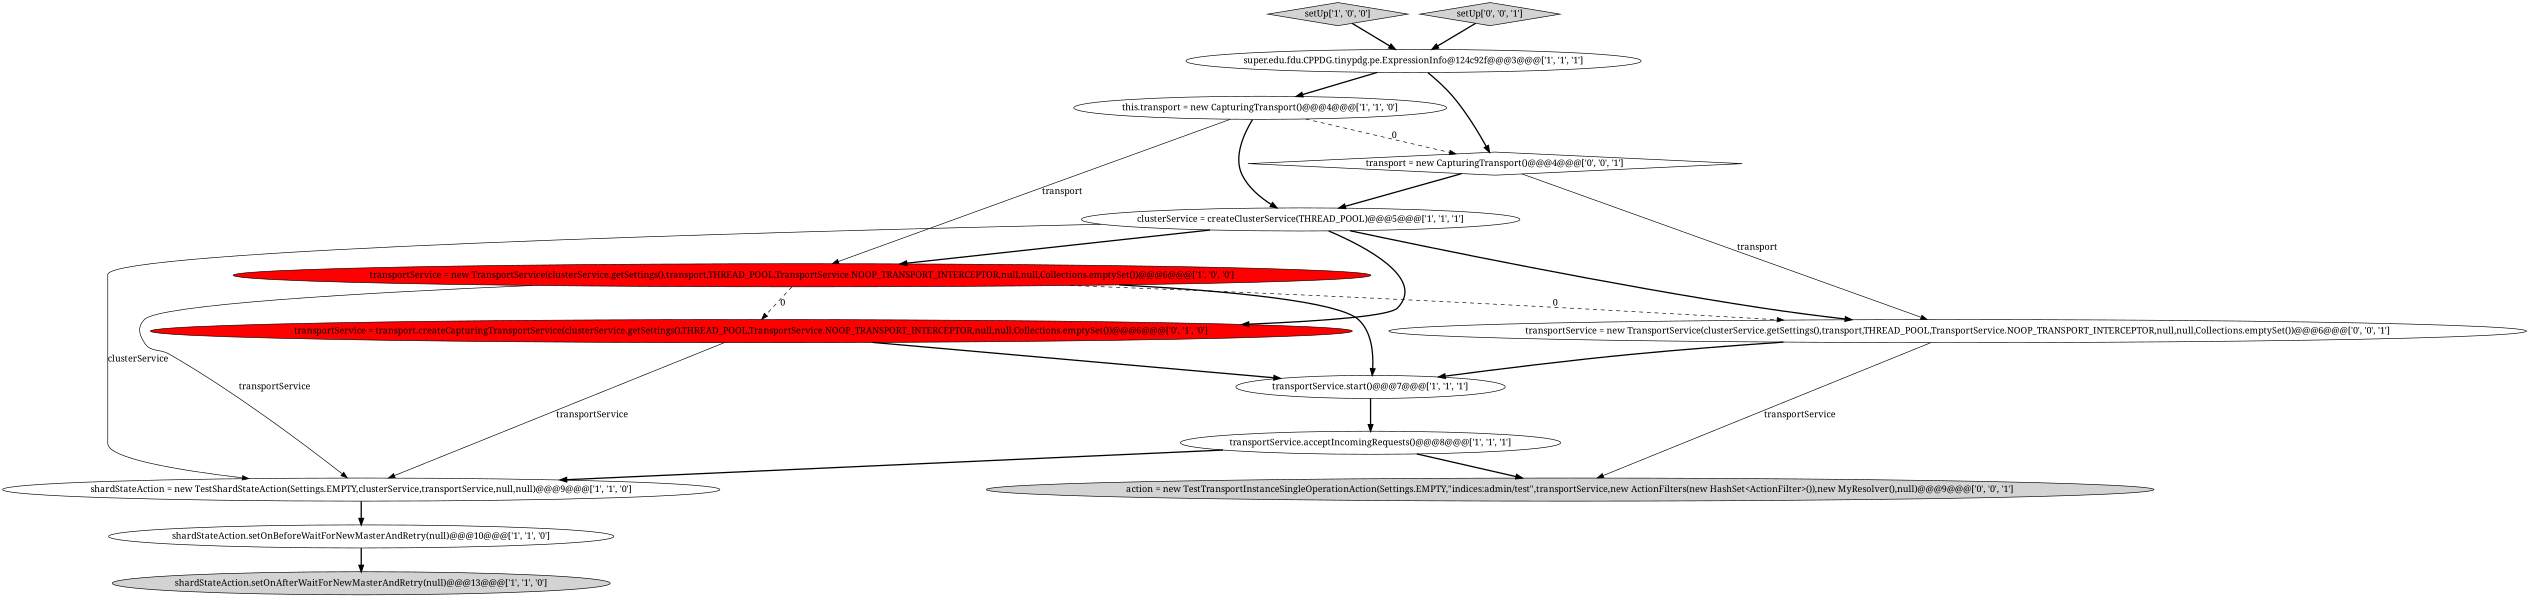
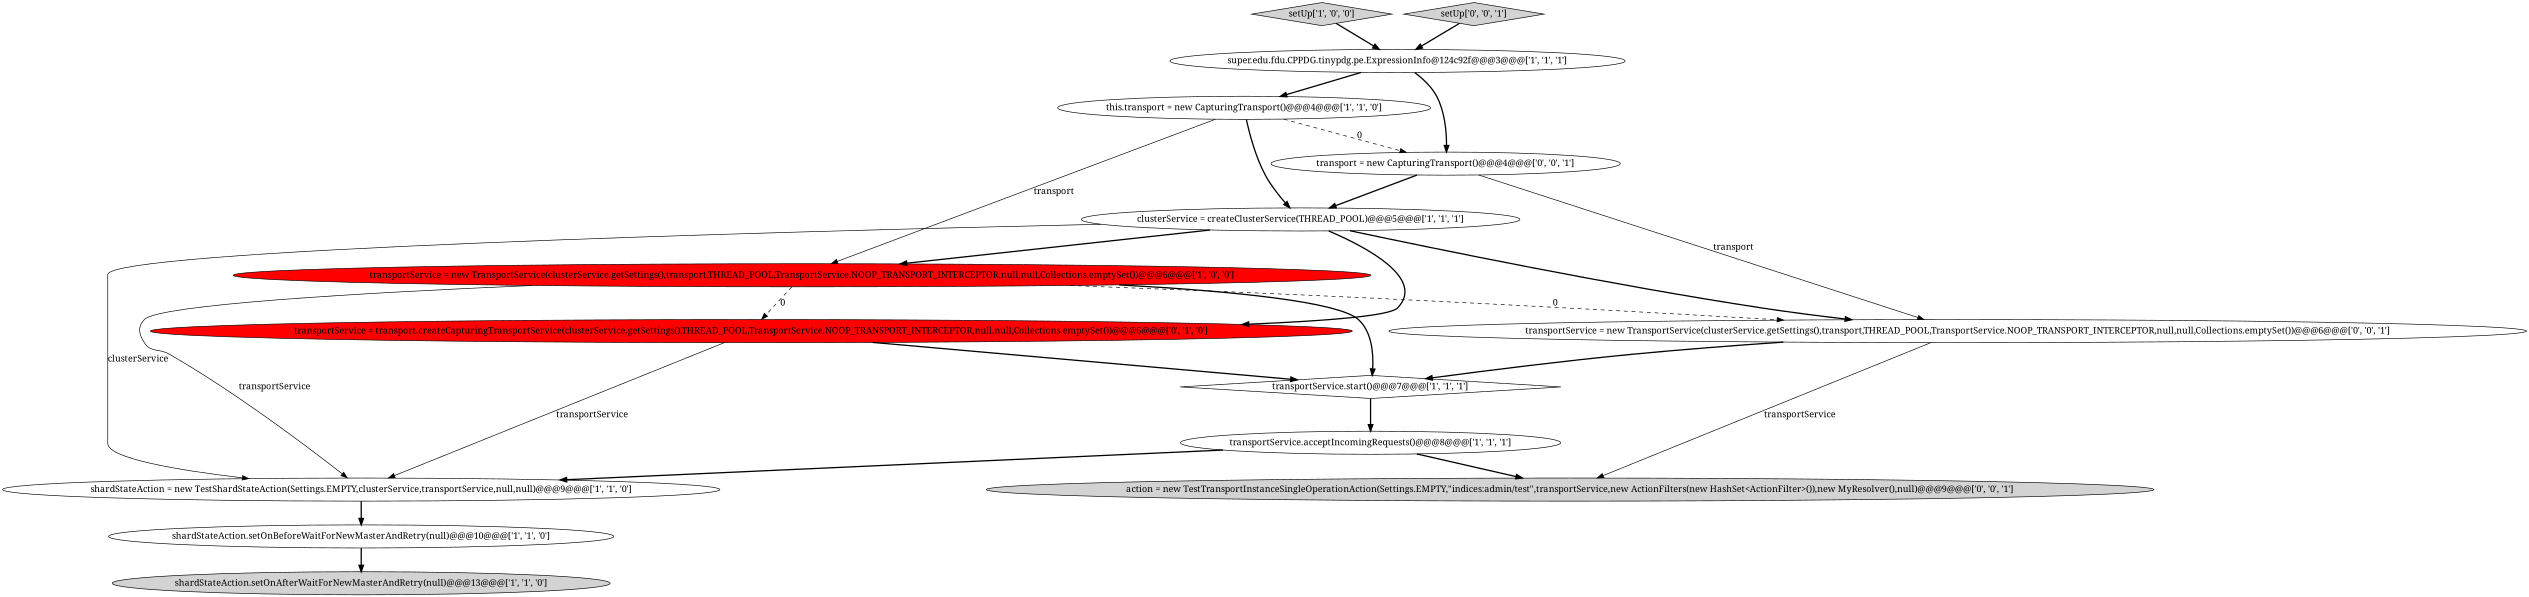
node "transport = new CapturingTransport()@@@4@@@['0', '0', '1']": shape diamond -> ellipse
node "transportService.start()@@@7@@@['1', '1', '1']": shape ellipse -> diamond
